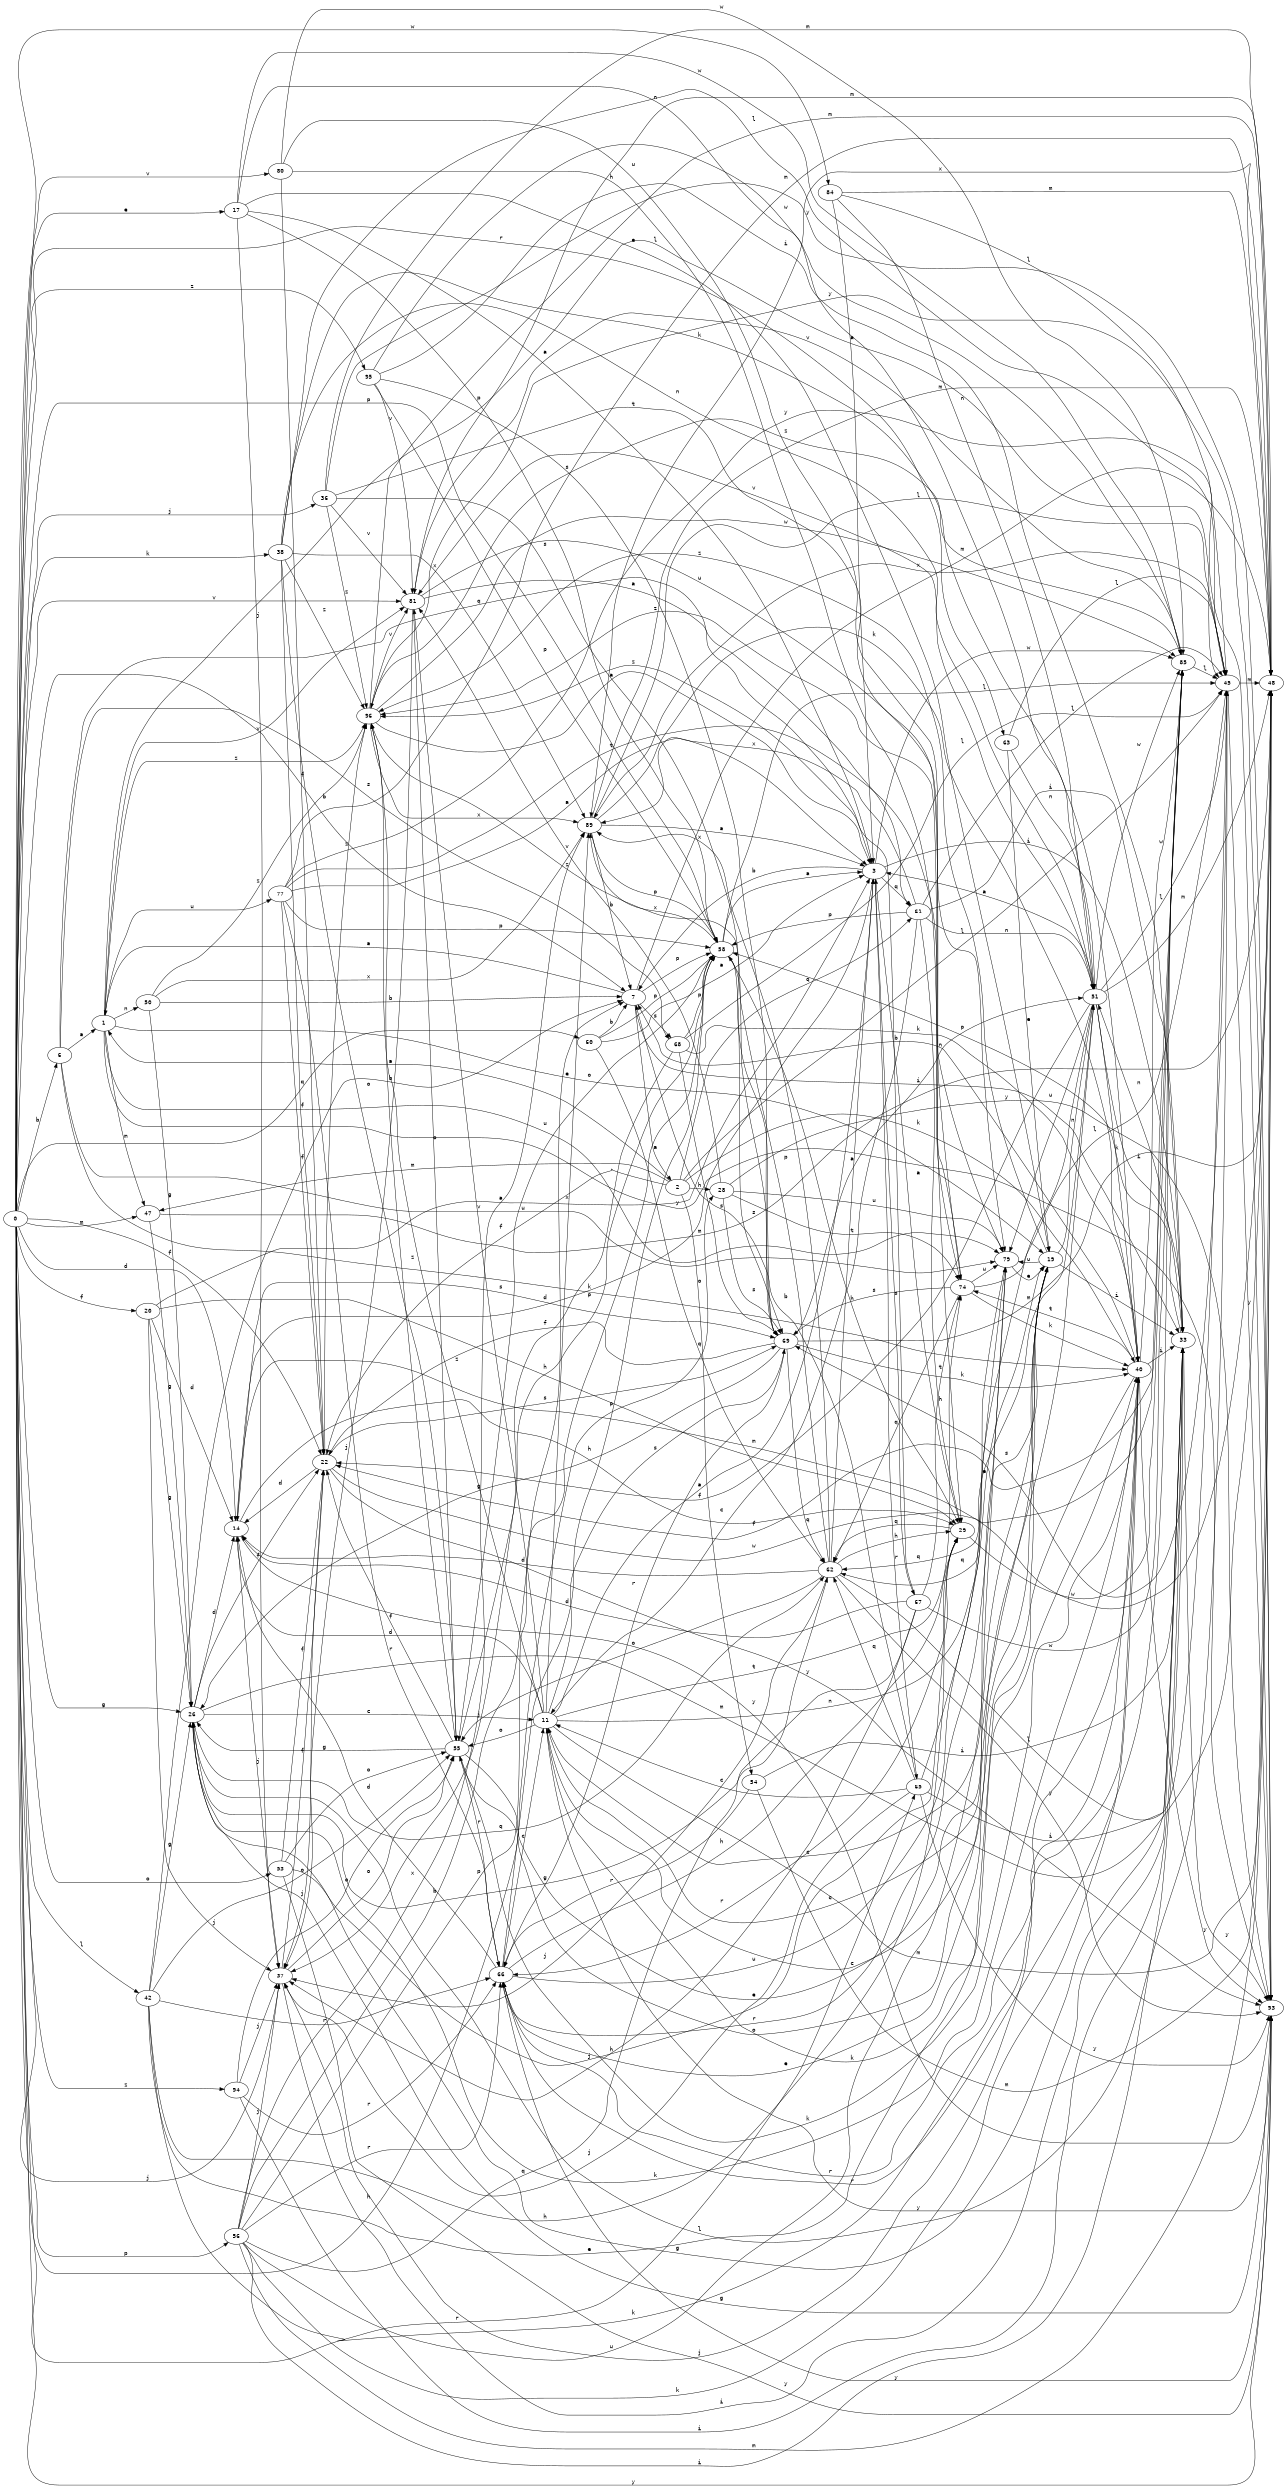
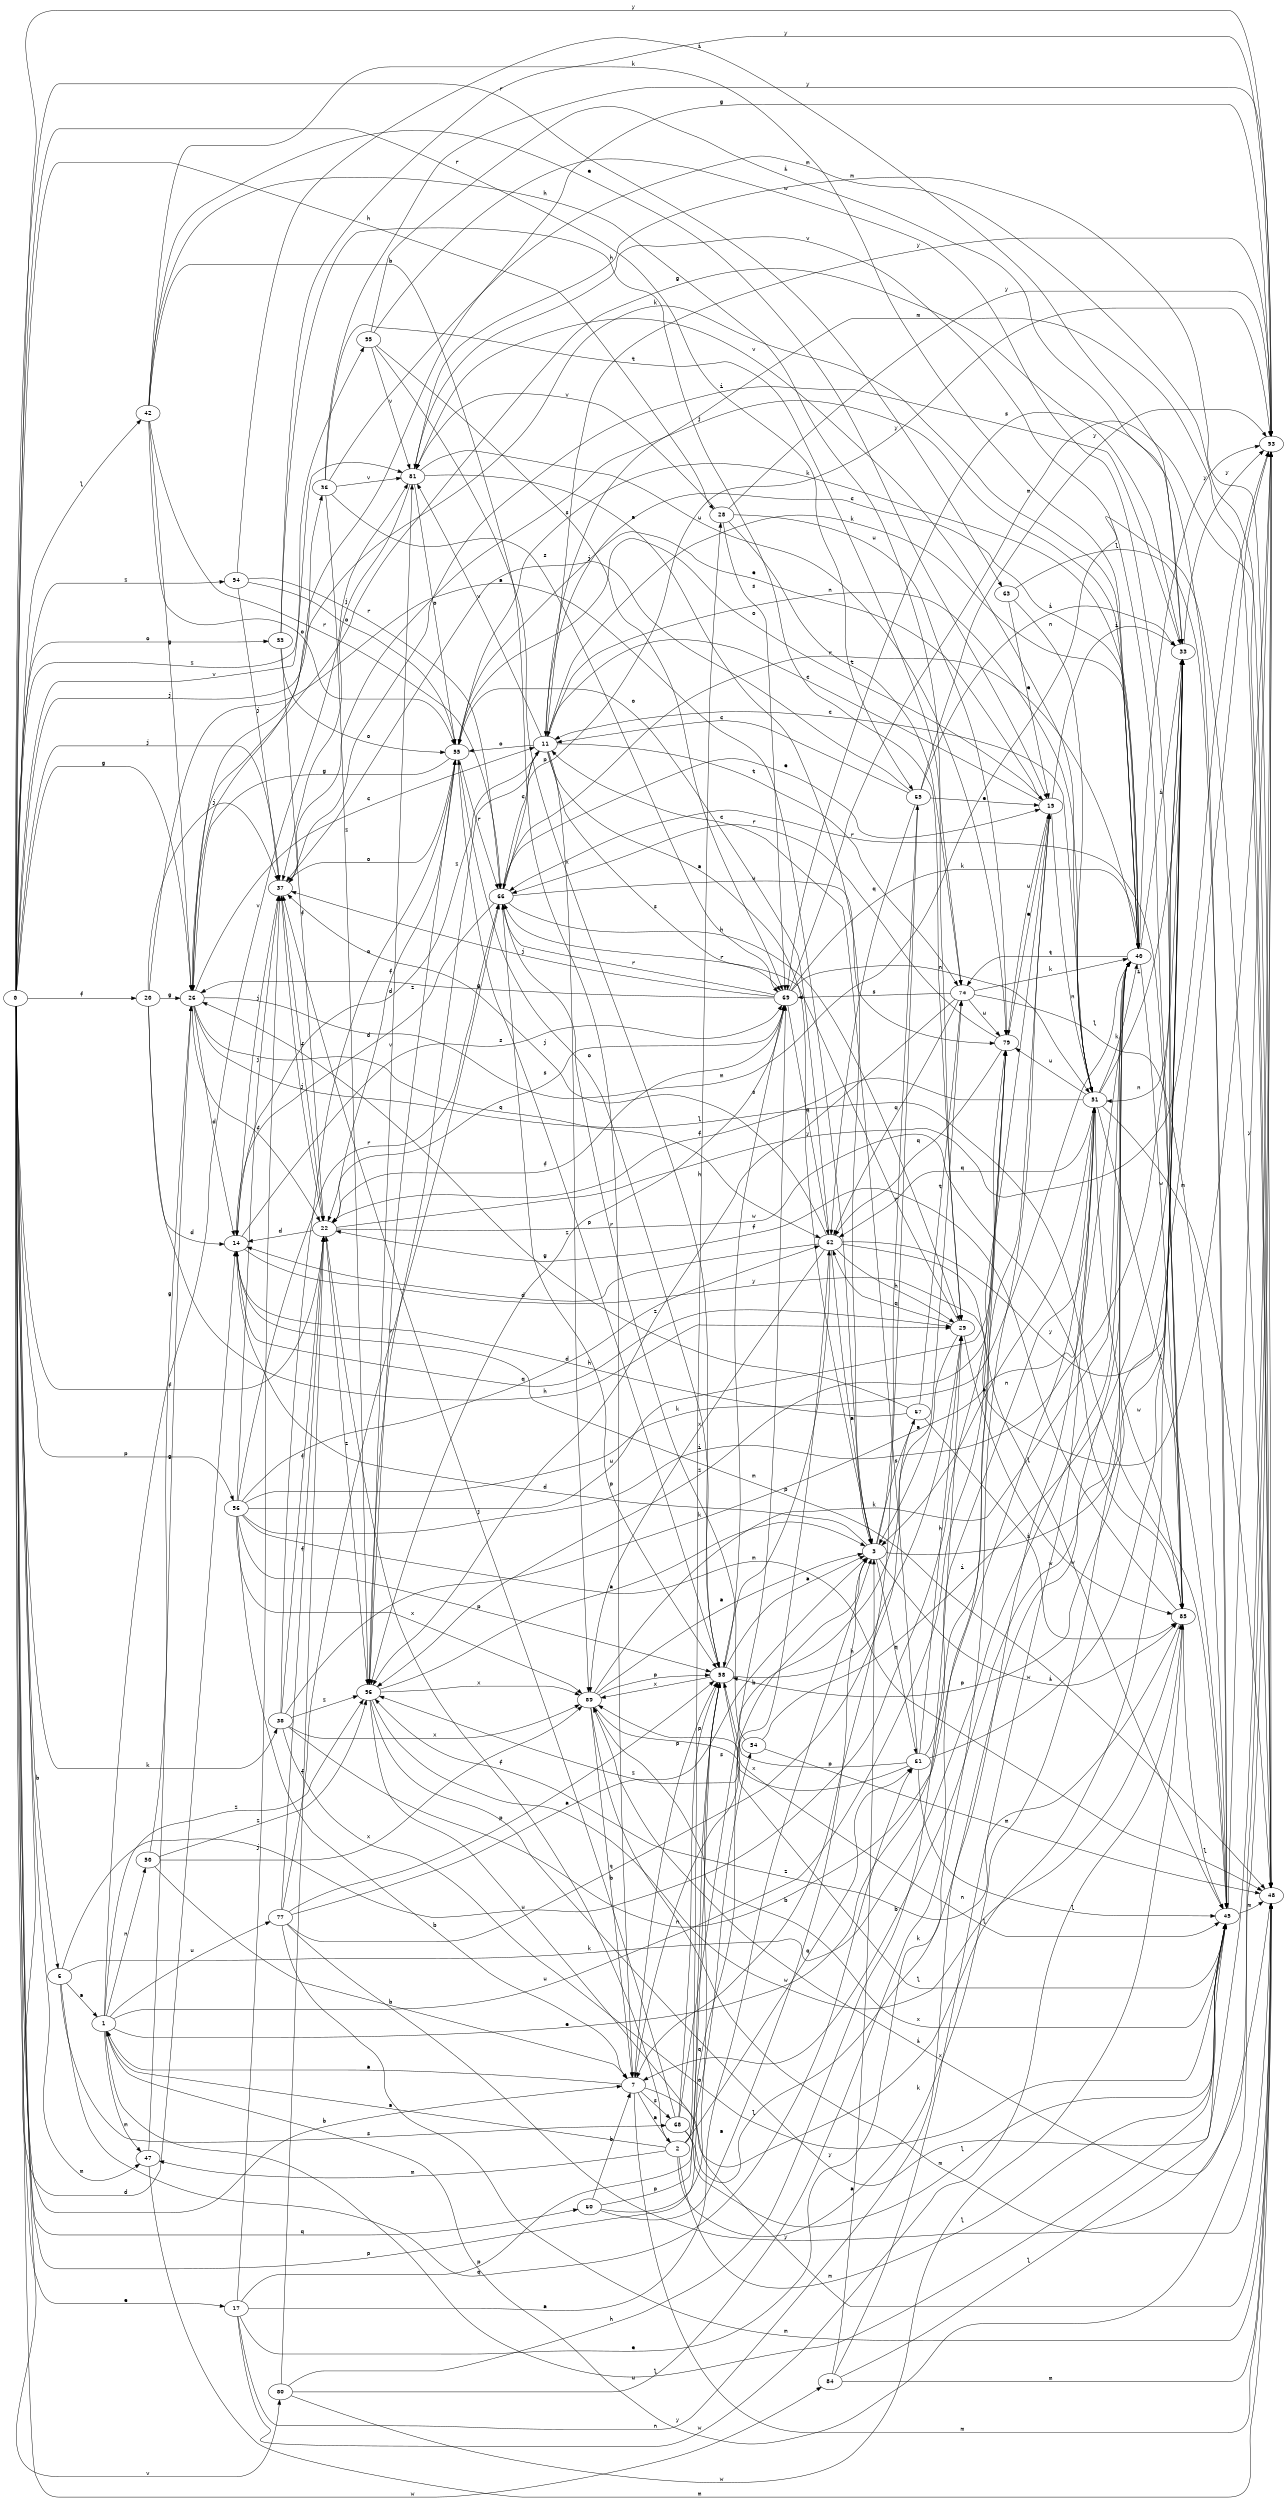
edge "67" -> "37": now "69" -> "37"
